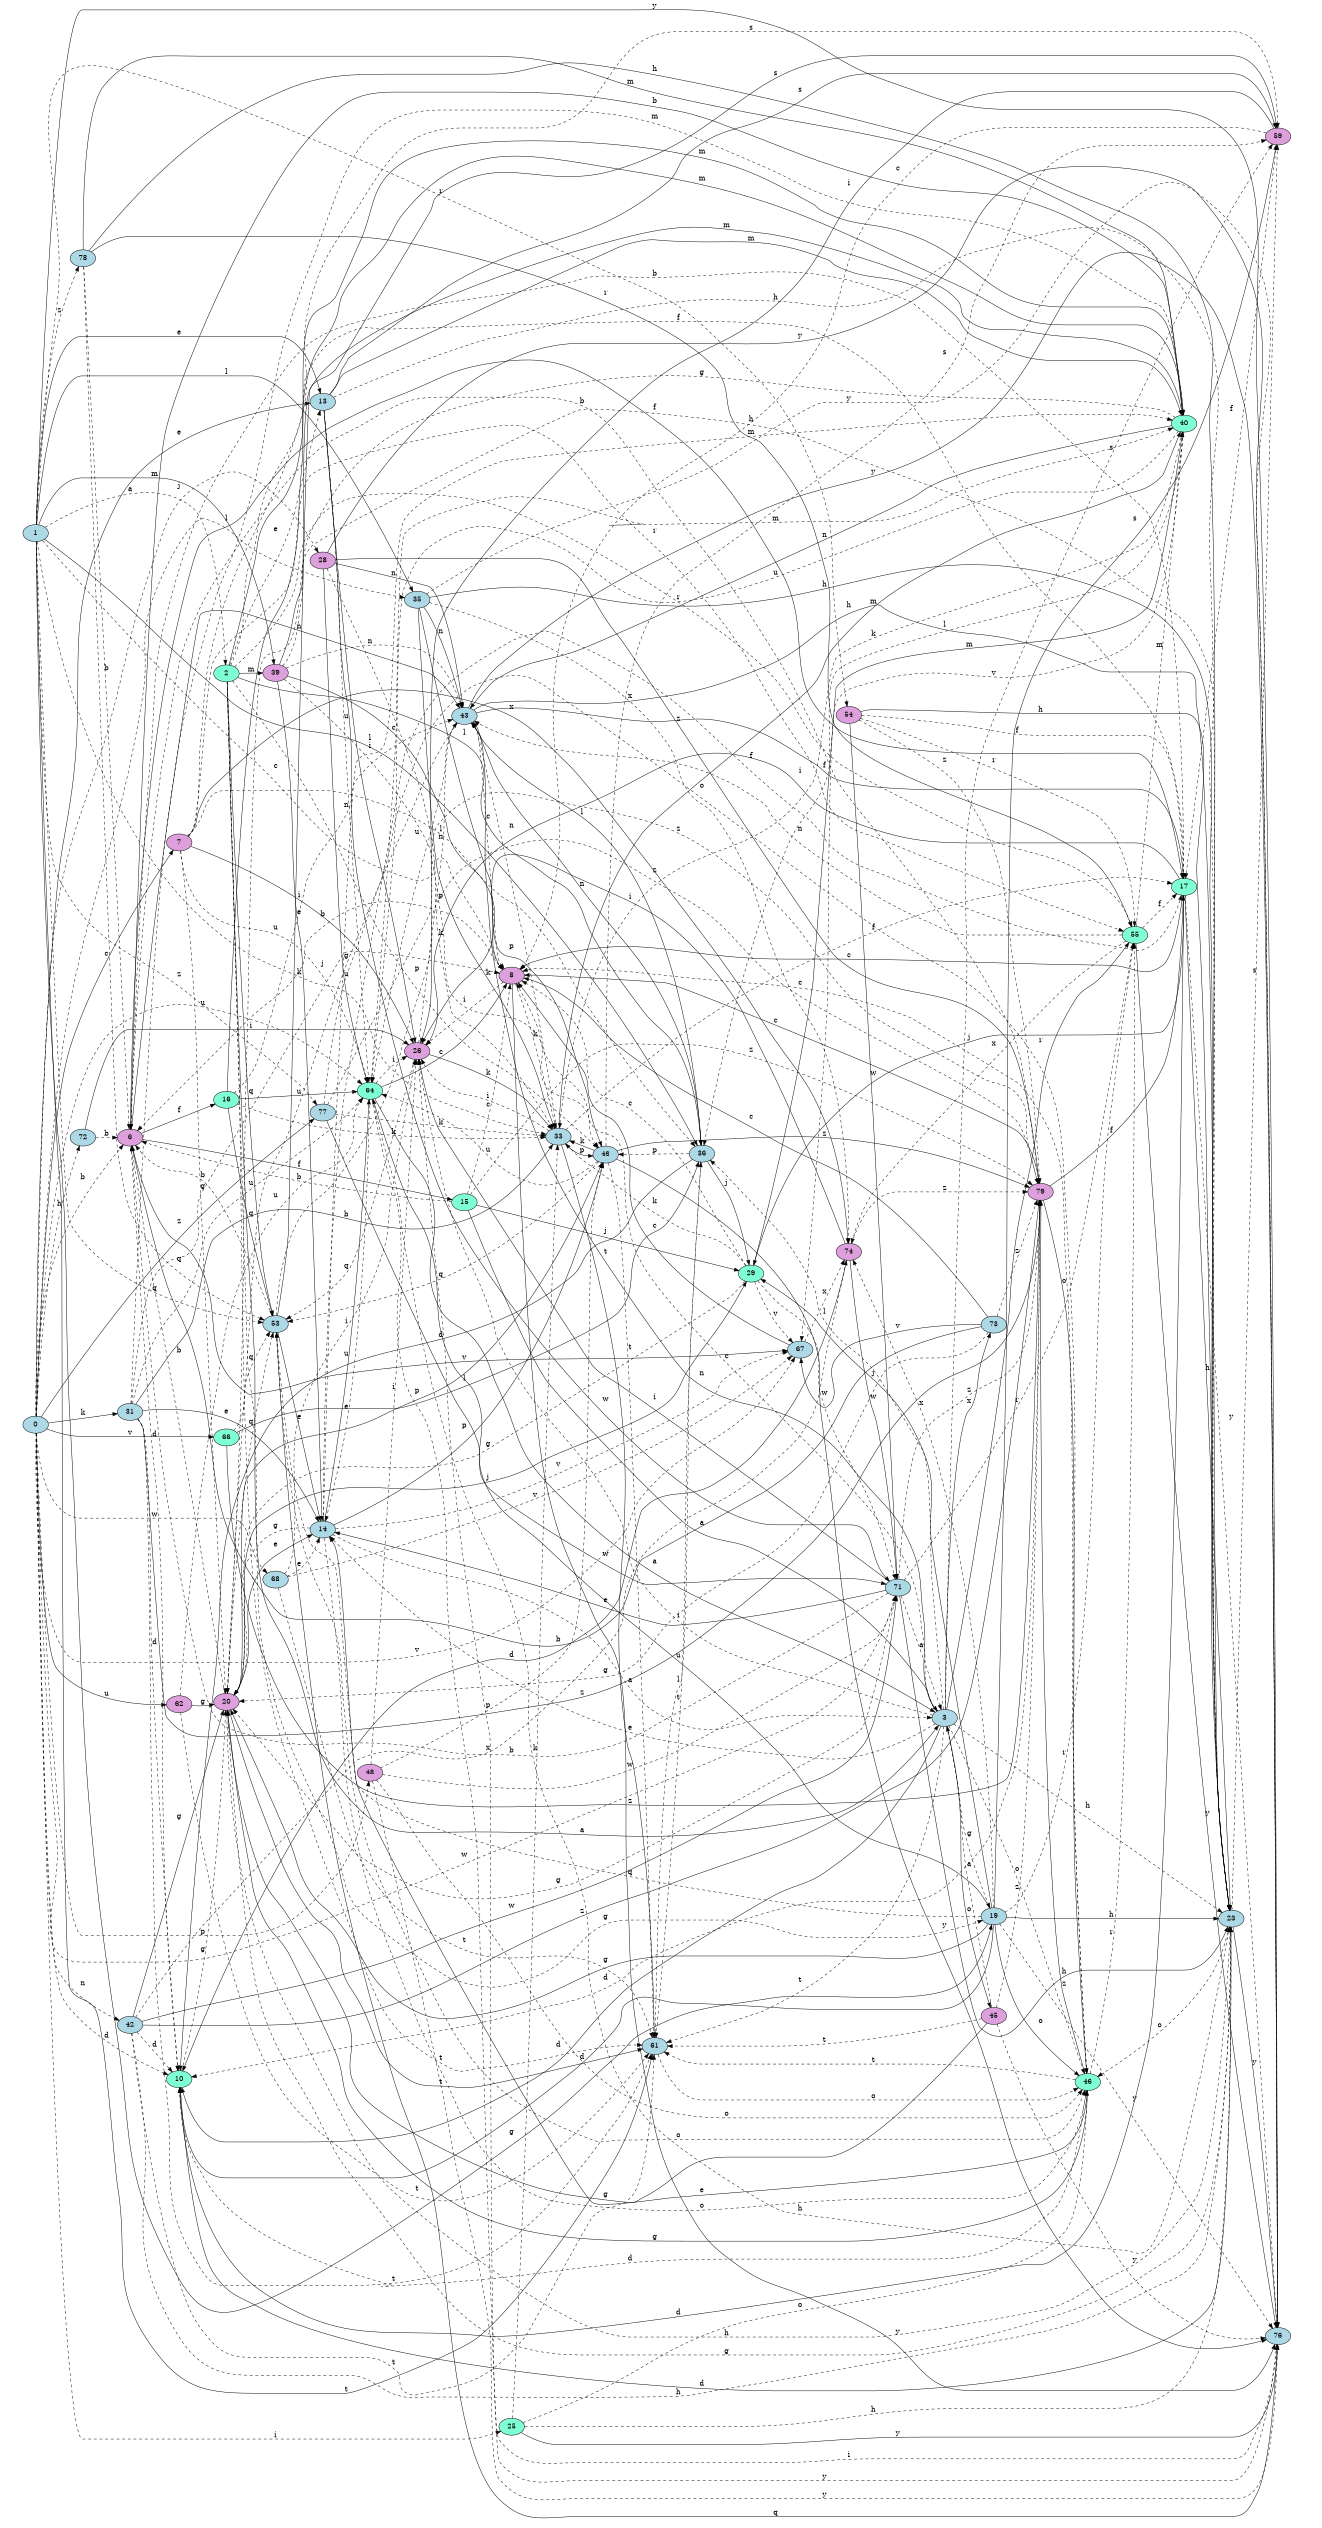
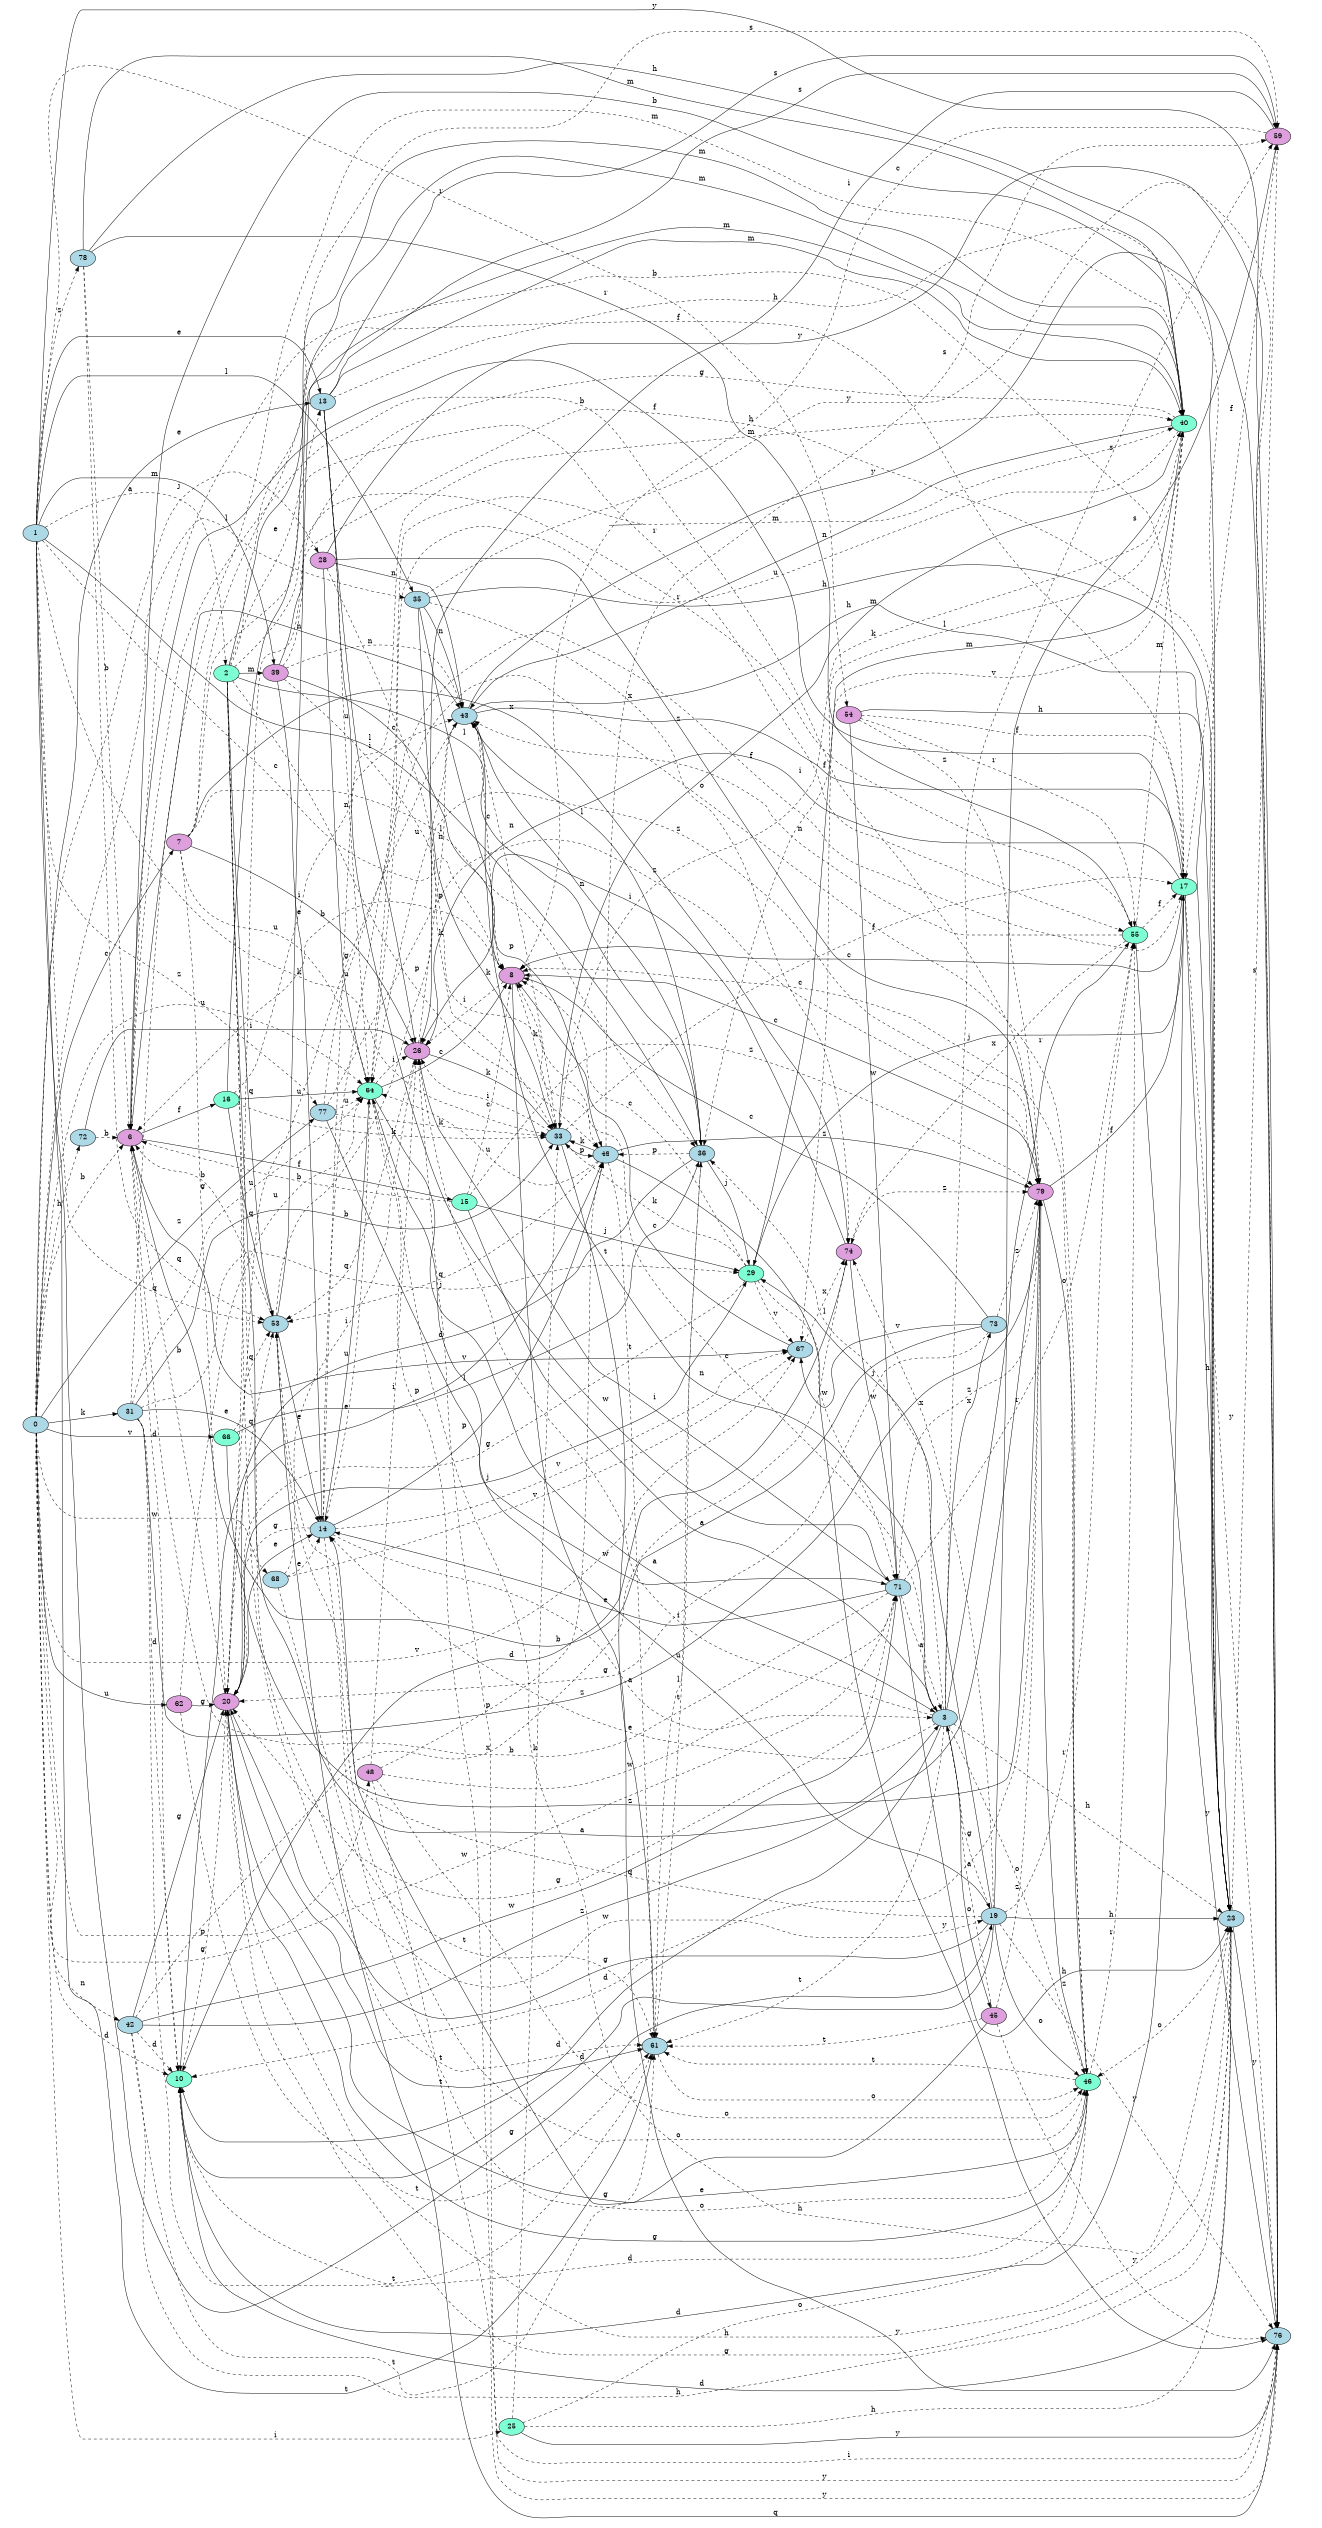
edge "31" -> "8": now "31" -> "29"
edge "77" -> "64": added, label "u"
edge "2" -> "19": label "g" -> "w"
